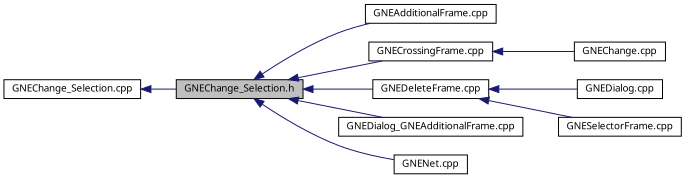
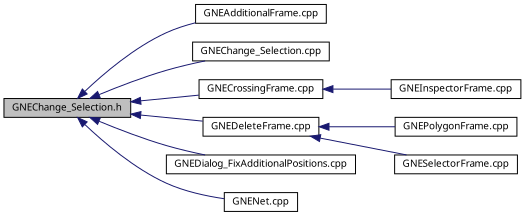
node "GNEChange.cpp": label "GNEChange.cpp" -> "GNEInspectorFrame.cpp"
edge "GNEChange_Selection.h" -> "GNEChange_Selection.cpp": reversed
node "GNEDialog.cpp": label "GNEDialog.cpp" -> "GNEPolygonFrame.cpp"
node "GNEDialog_GNEAdditionalFrame.cpp": label "GNEDialog_GNEAdditionalFrame.cpp" -> "GNEDialog_FixAdditionalPositions.cpp"
